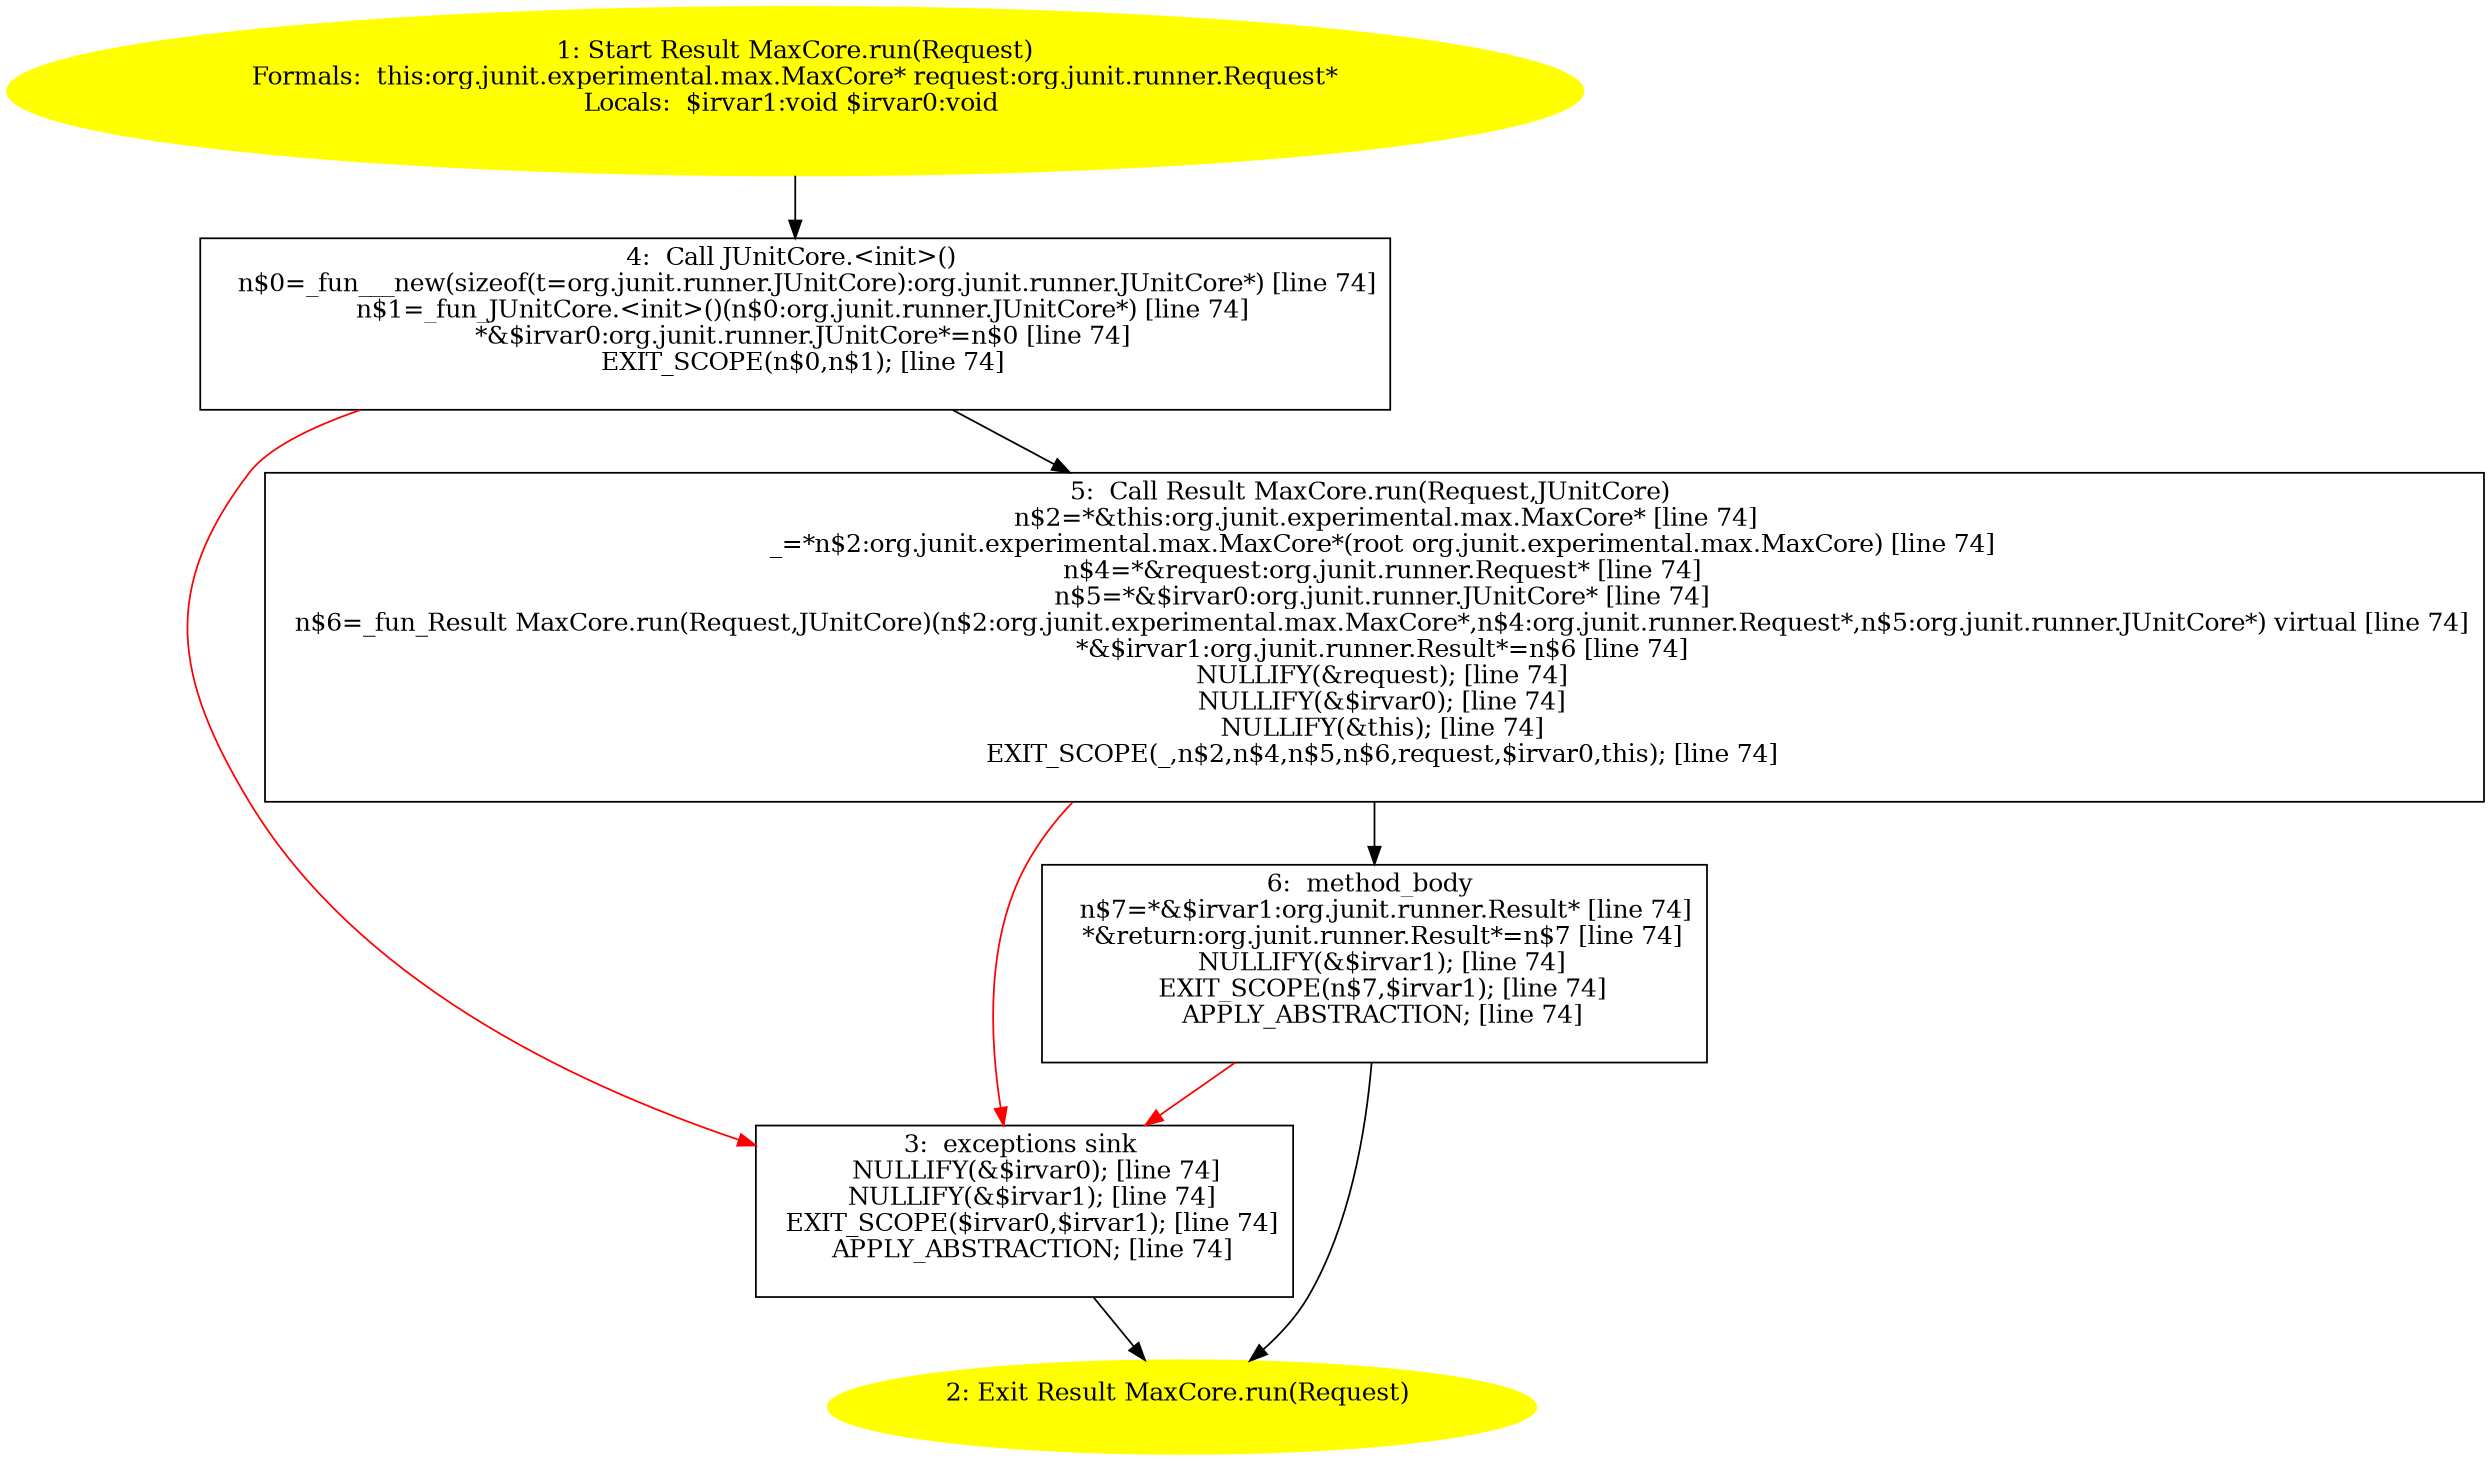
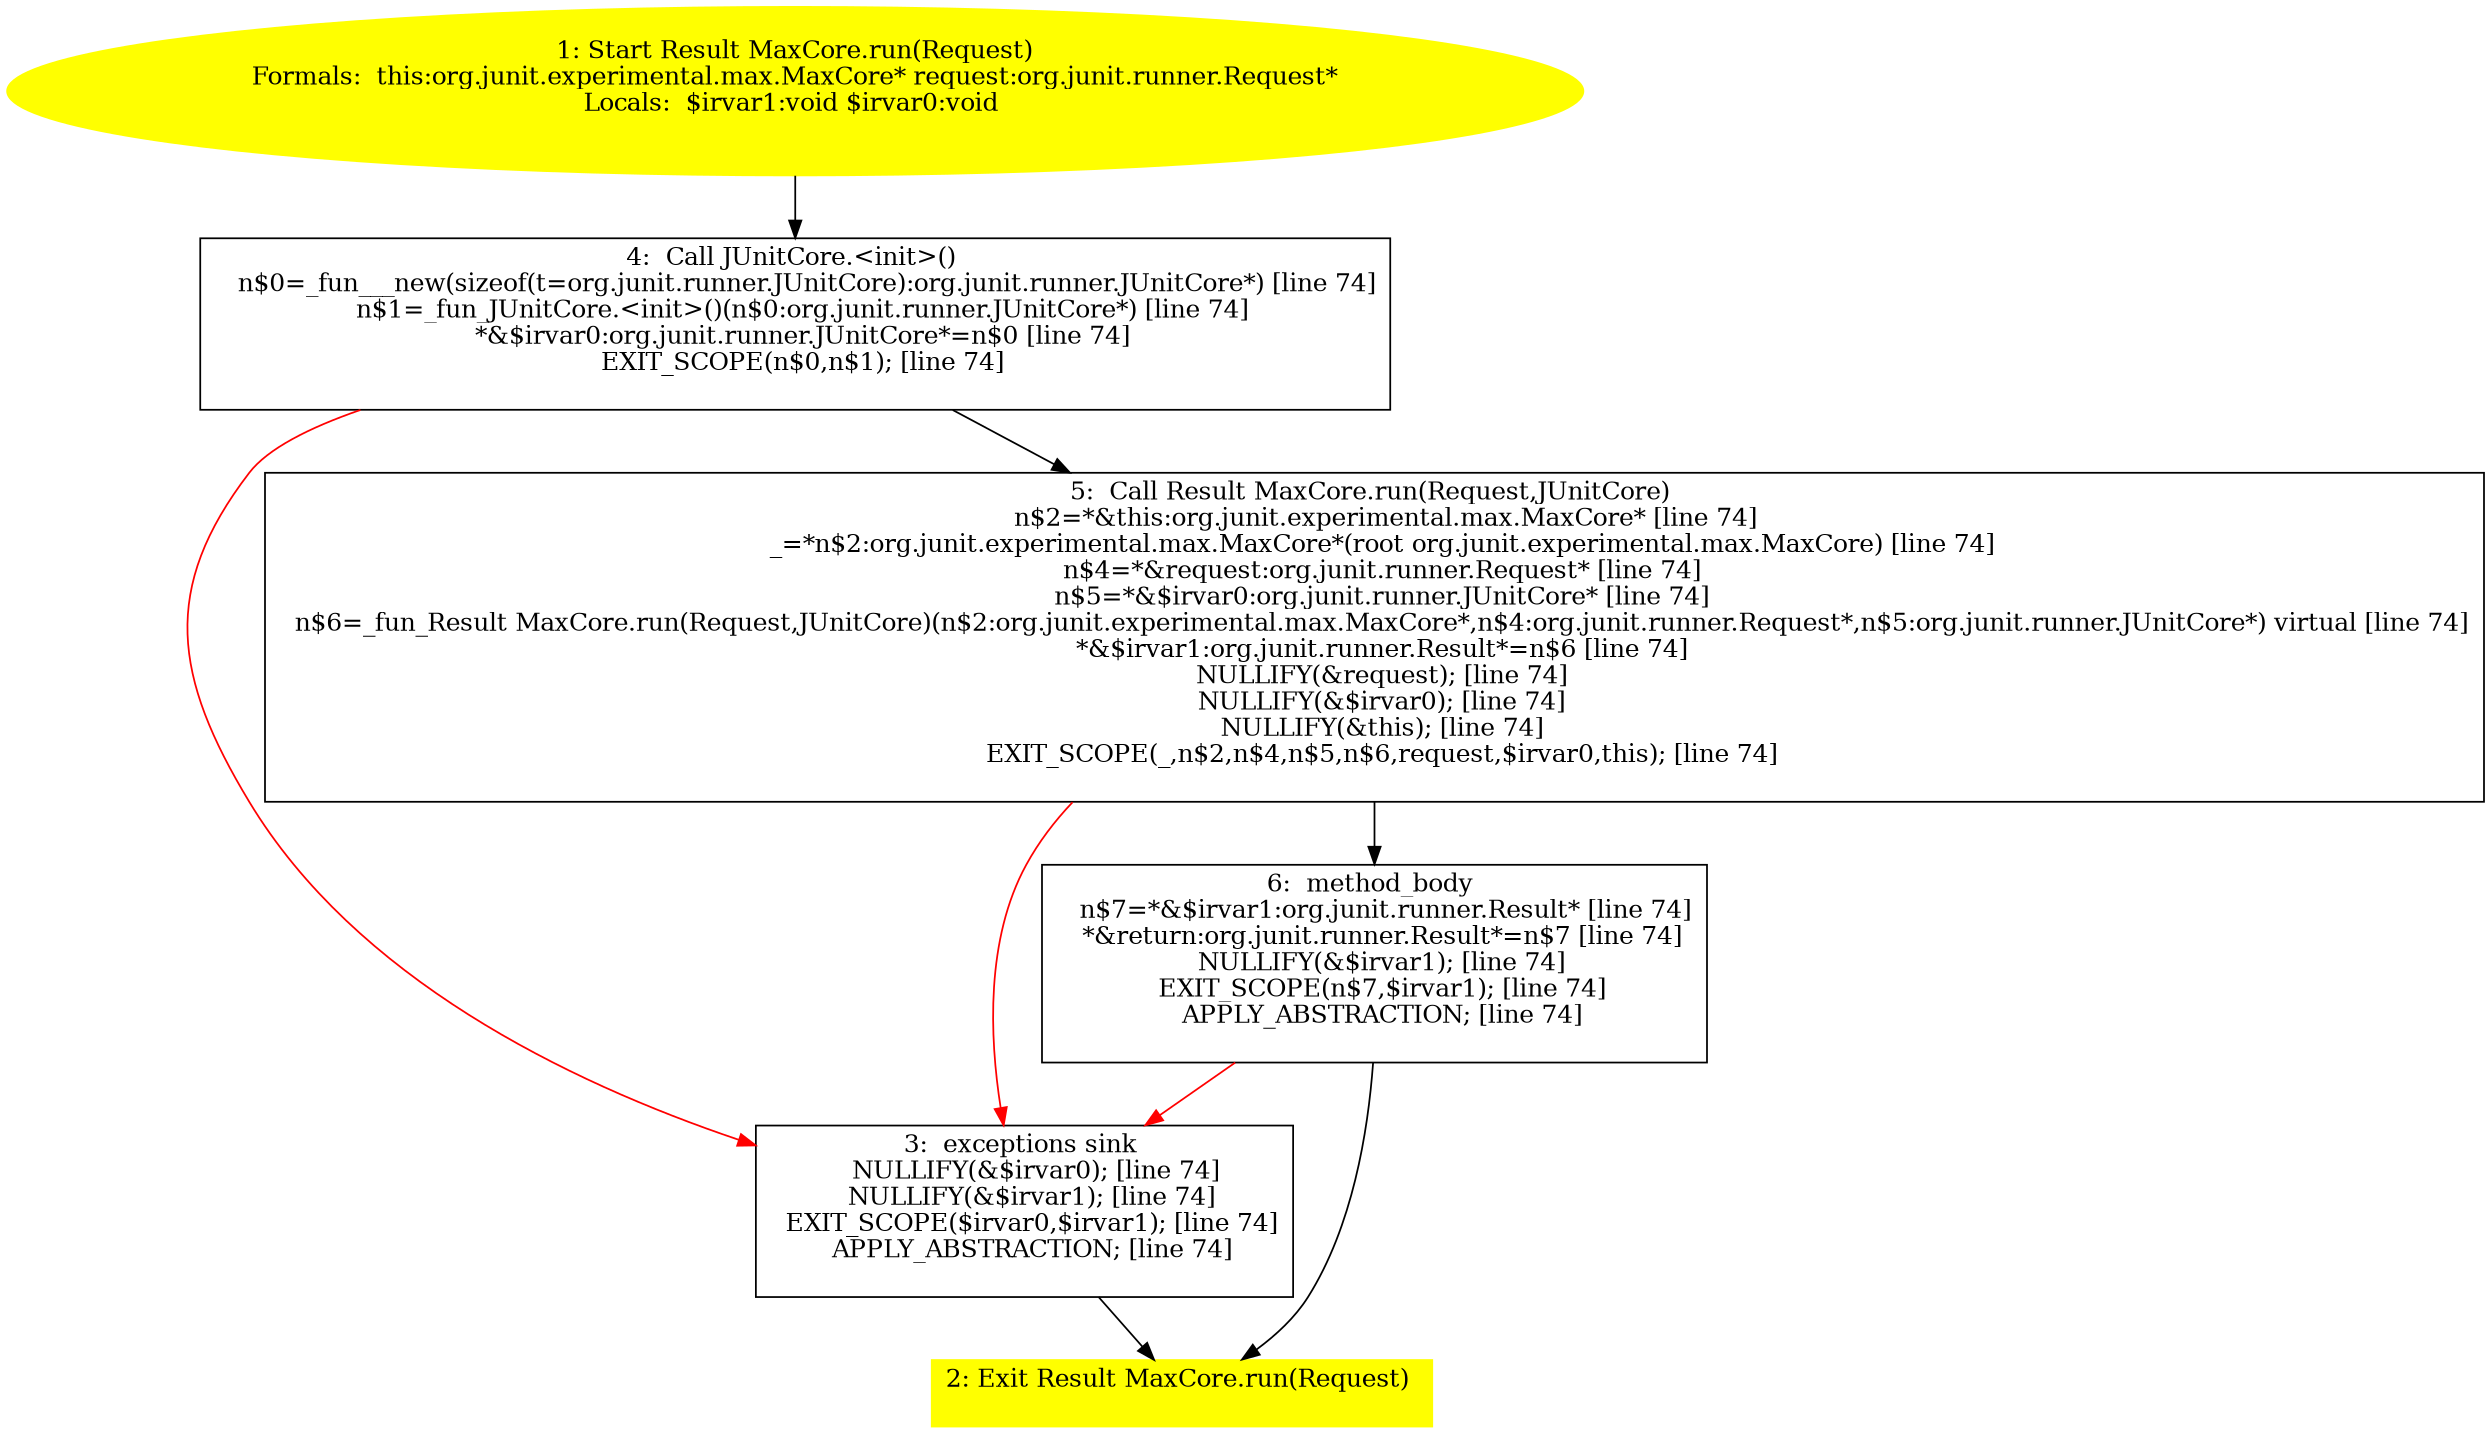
node "2: Exit Result MaxCore.run(Request)": shape ellipse -> box
